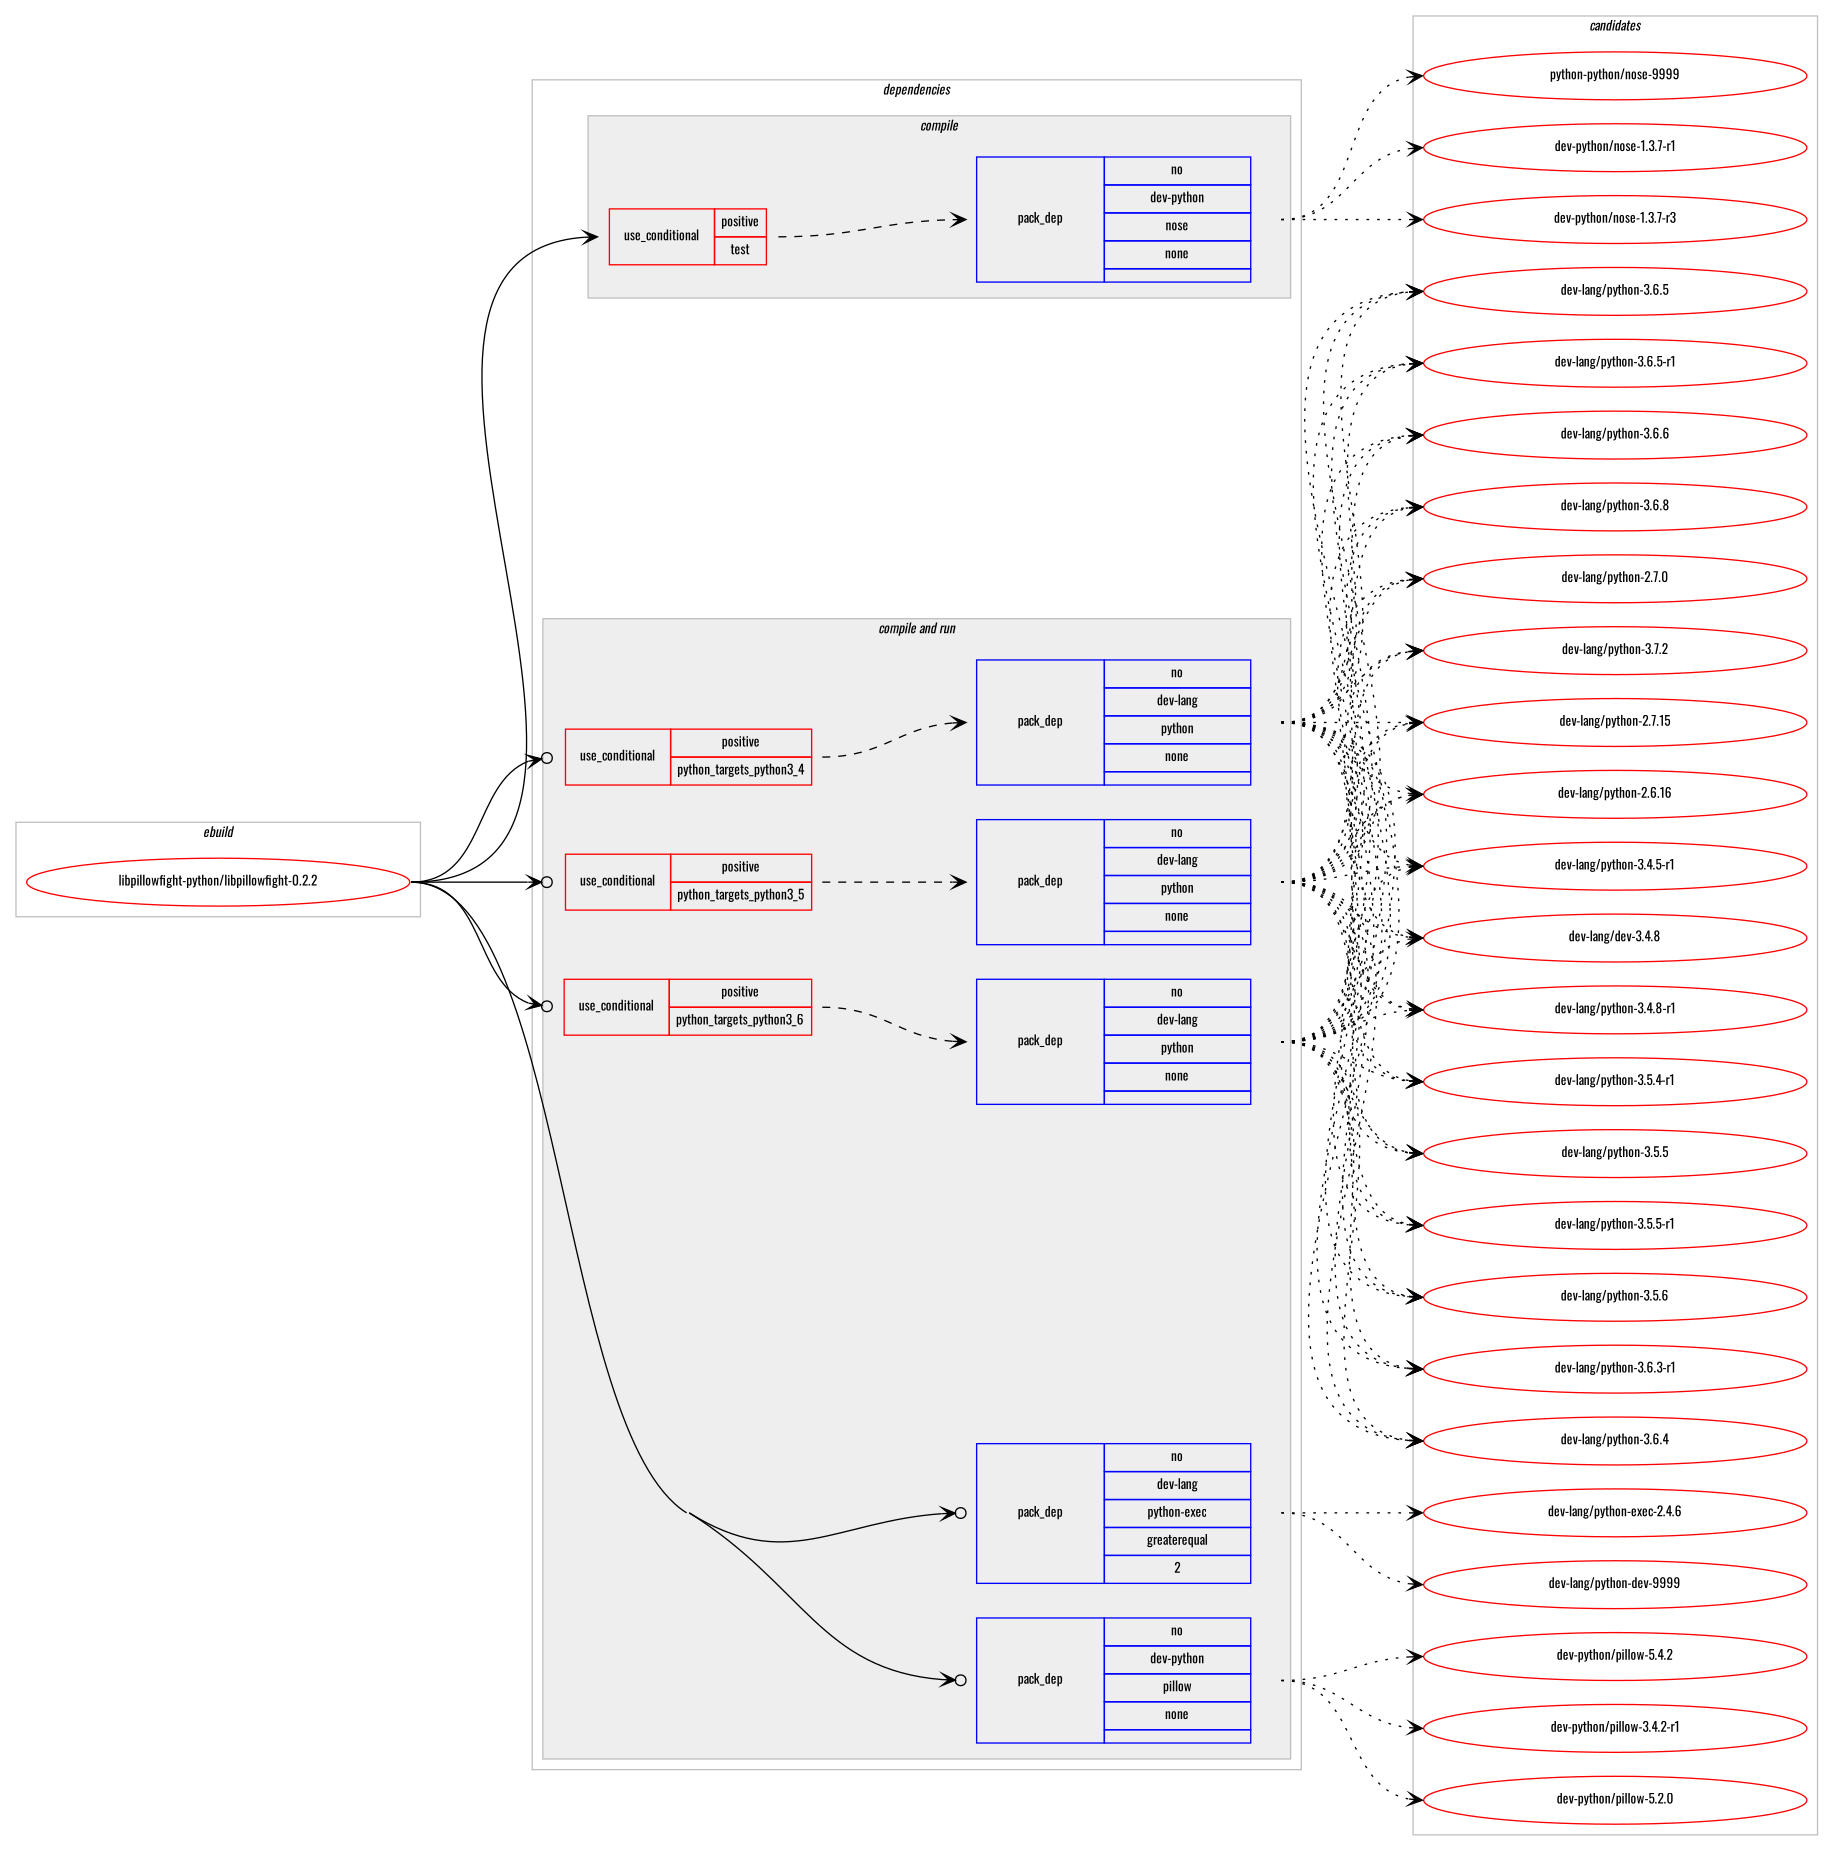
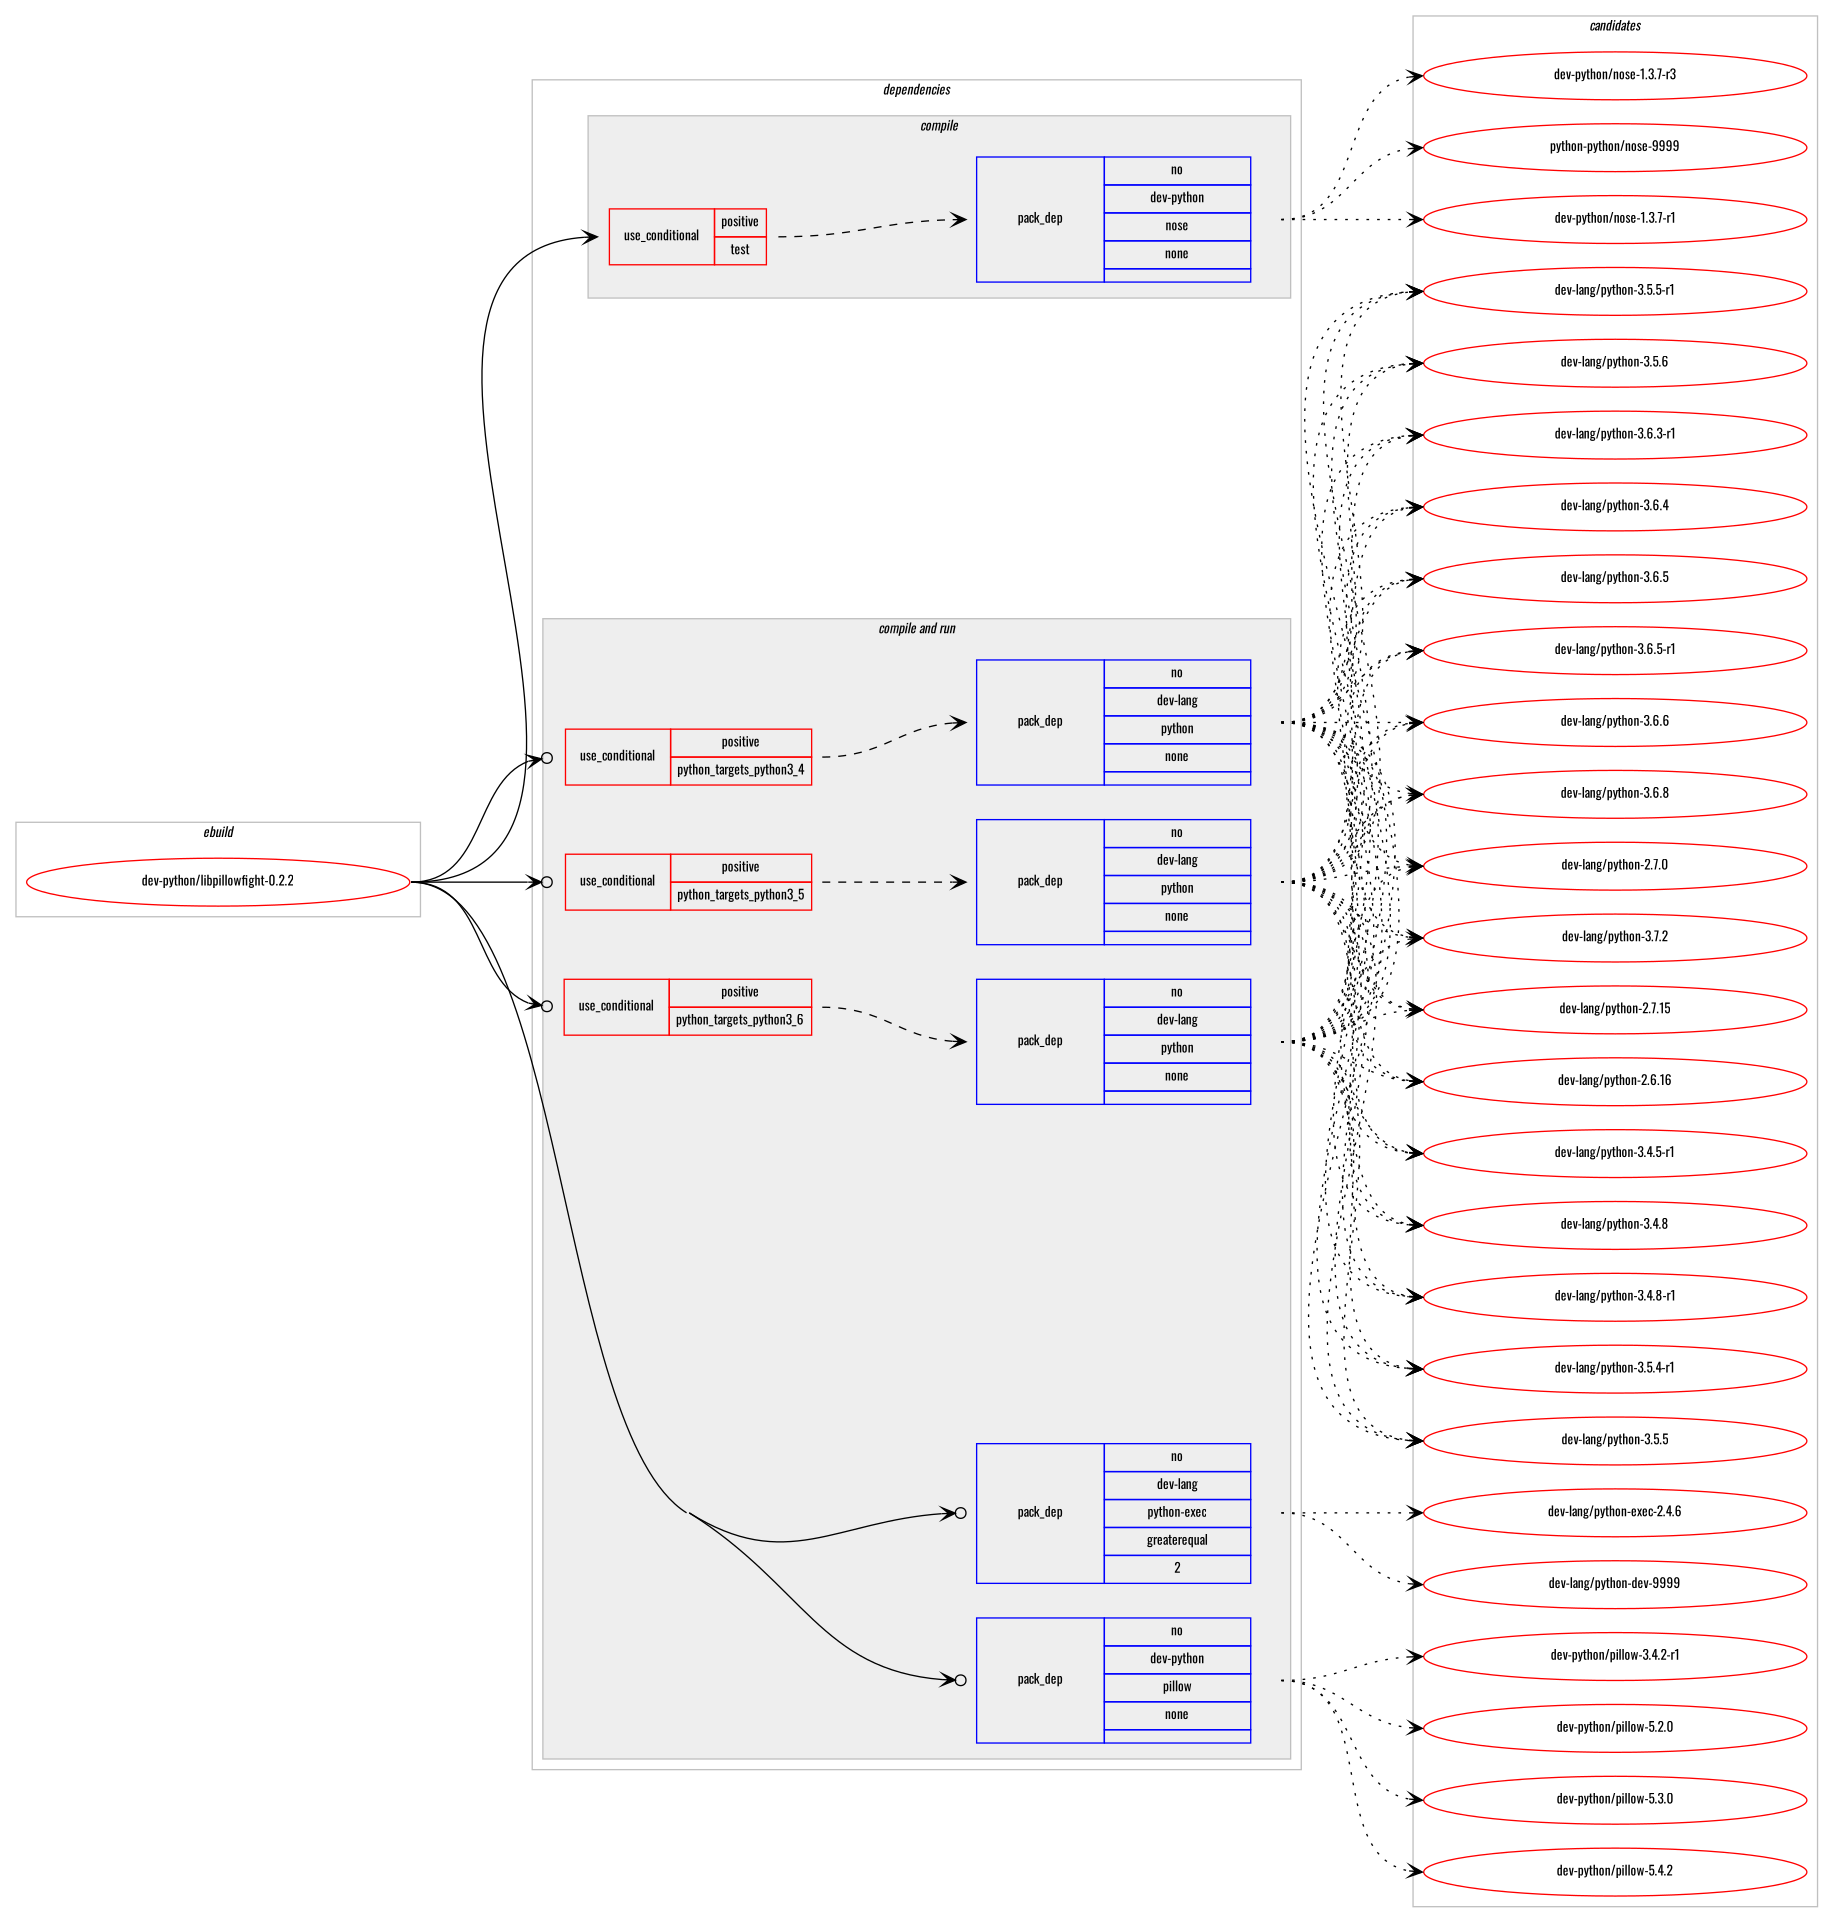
node "libpillowfight-python/libpillowfight-0.2.2": label "libpillowfight-python/libpillowfight-0.2.2" -> "dev-python/libpillowfight-0.2.2"
node "dev-lang/dev-3.4.8": label "dev-lang/dev-3.4.8" -> "dev-lang/python-3.4.8"
node "dev-python/pillow-5.3.0": added
